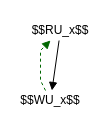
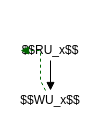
node "$$RU_x$$": moved (61, 31) -> (51, 51)
